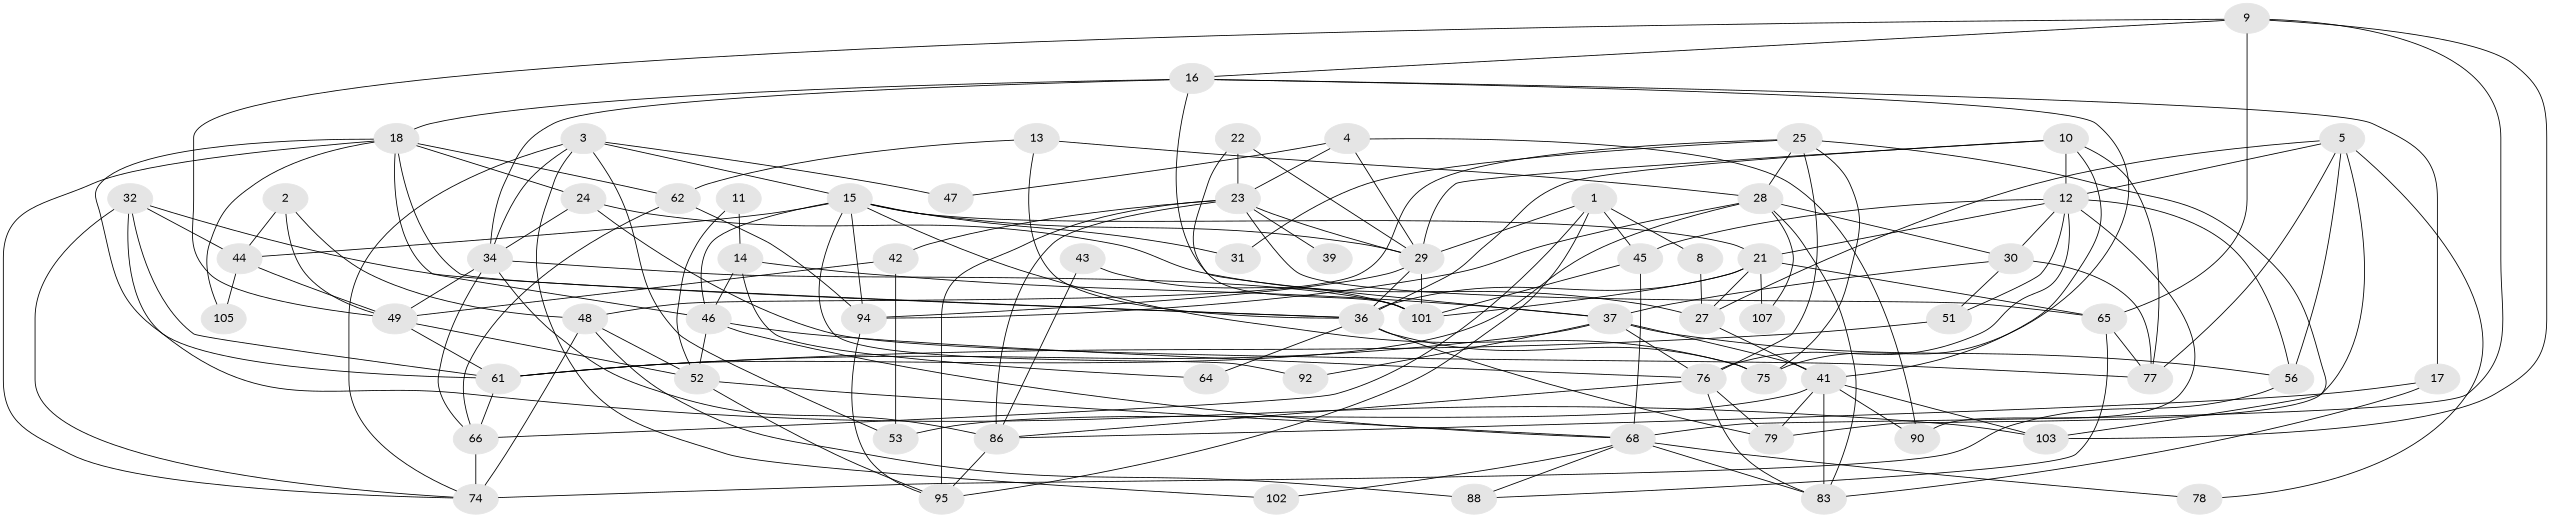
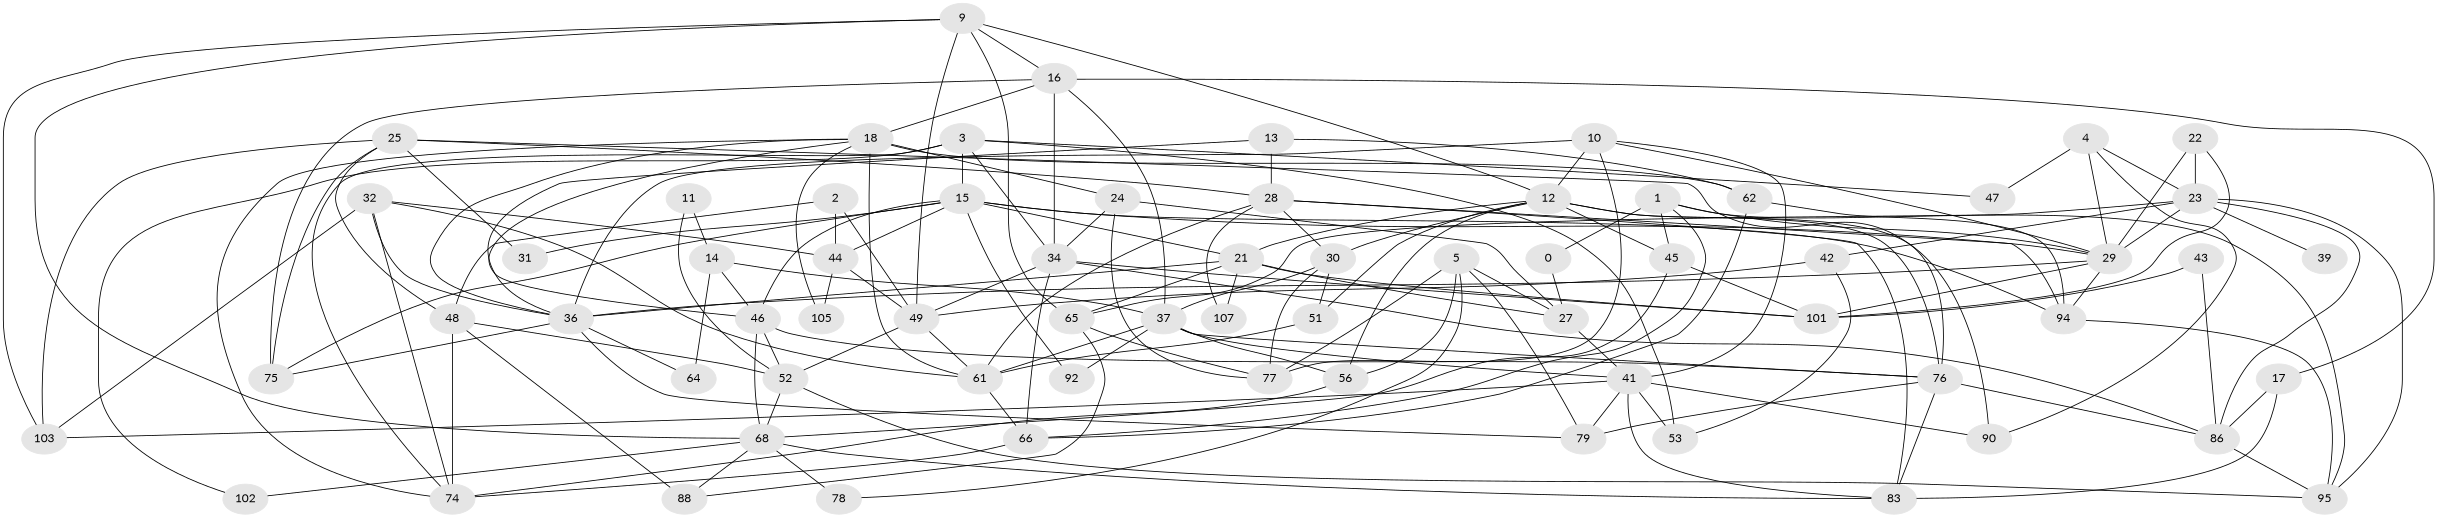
edge "5" -- "12": now "9" -- "12"
node "8": label "8" -> "0"
